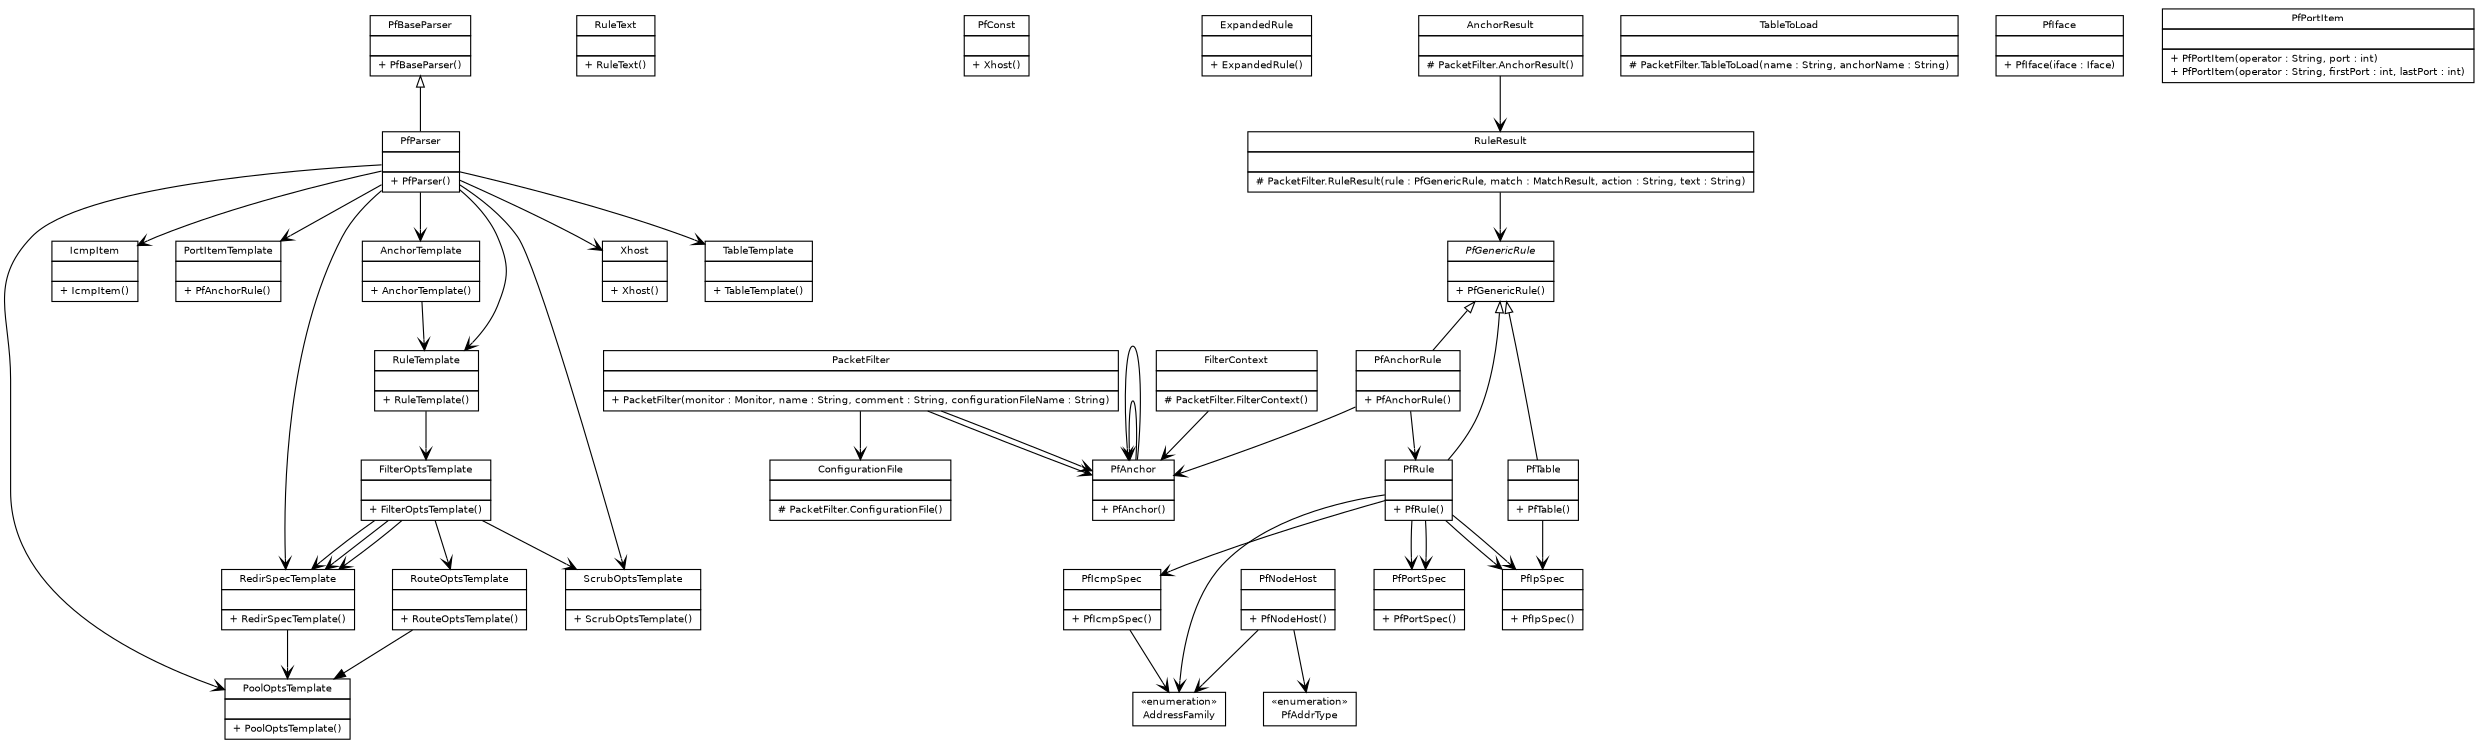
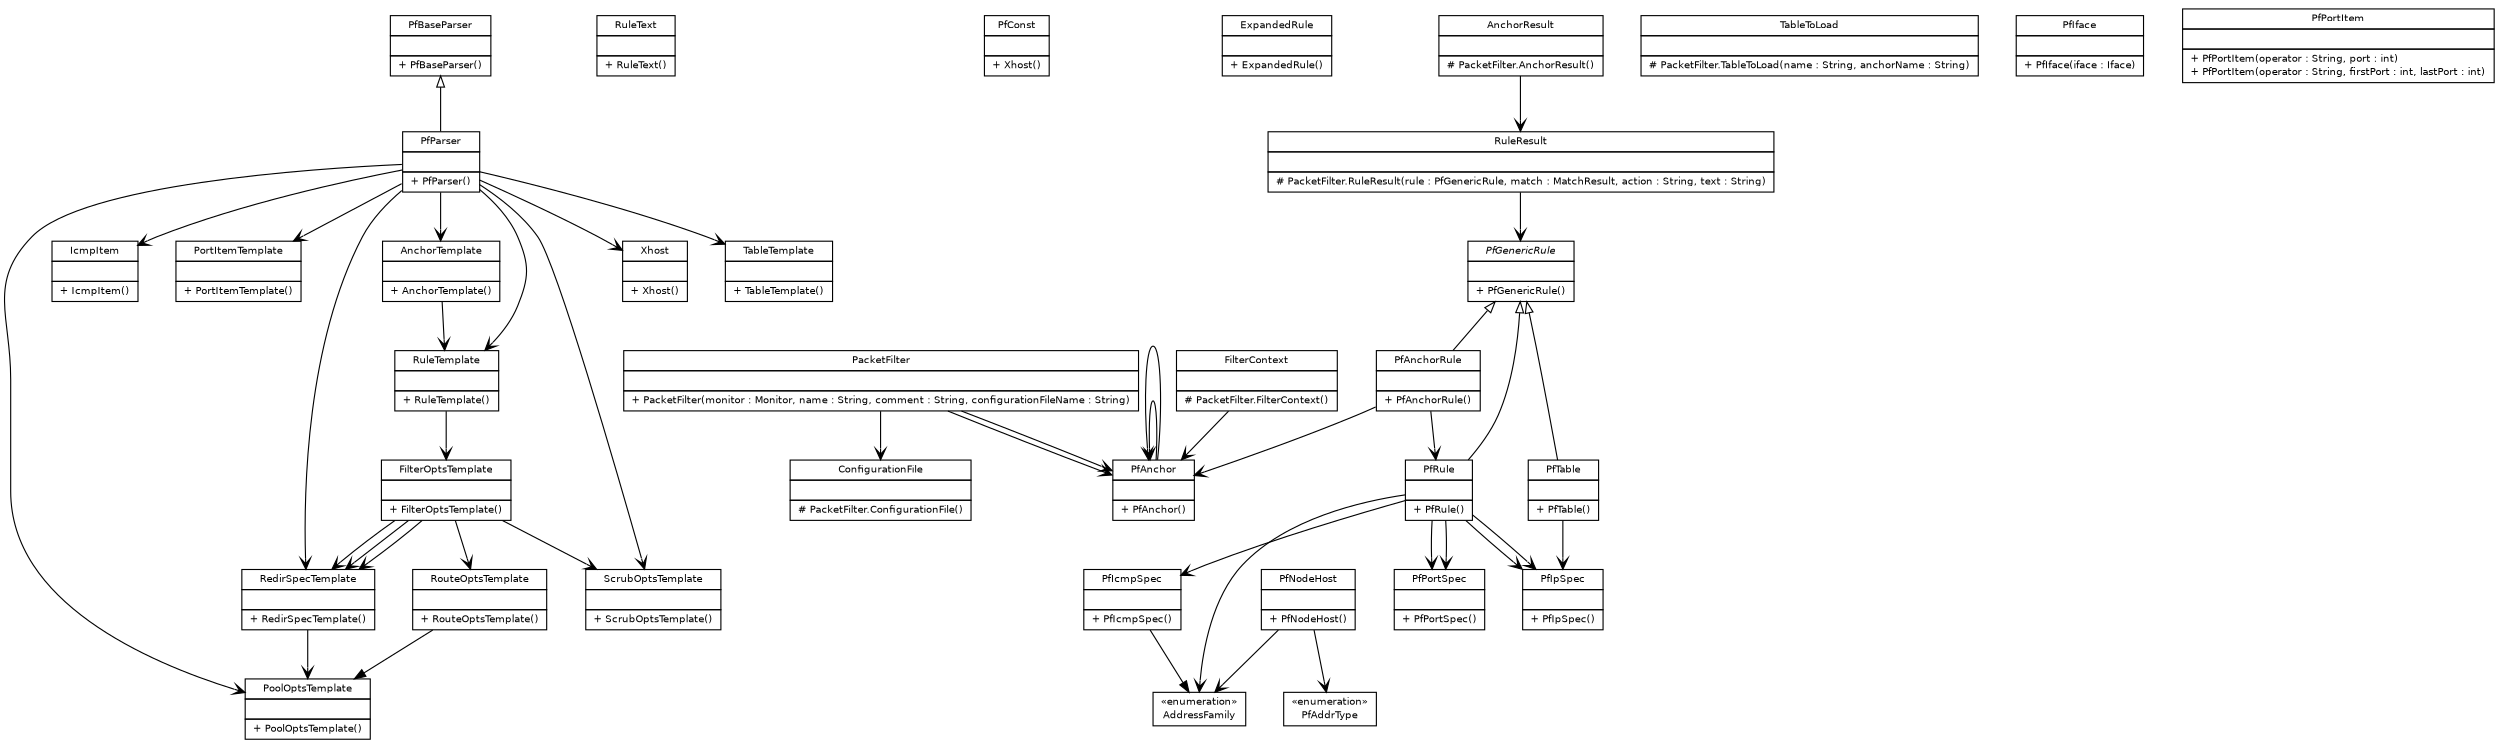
node "PortItemTemplate": text "+ PfAnchorRule()" -> "+ PortItemTemplate()"
edge "PfIcmpSpec" -> "AddressFamily": arrowhead open -> normal
